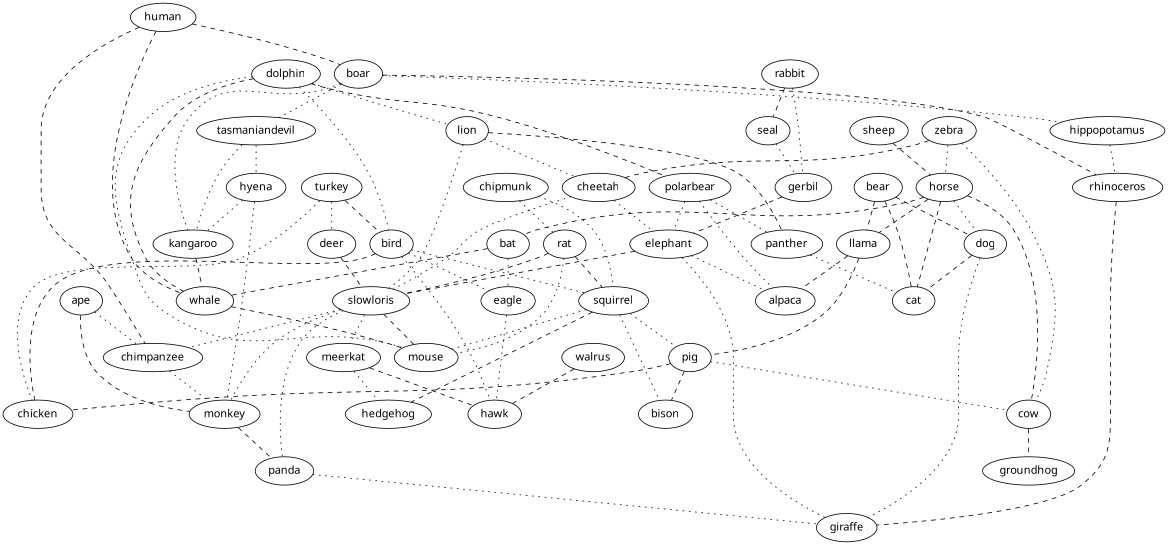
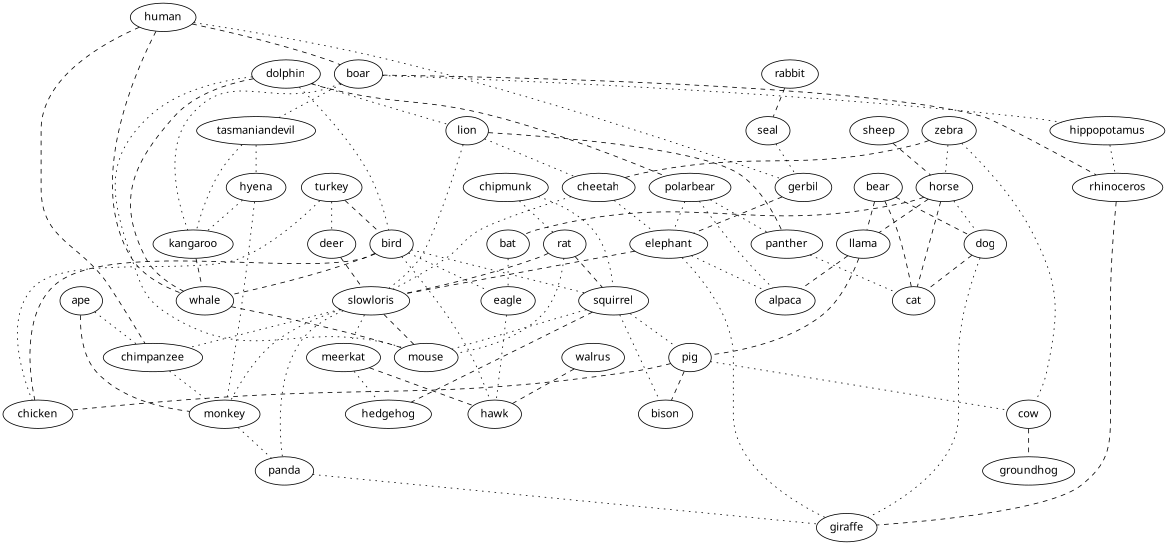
edge "rabbit" -- "gerbil": now "human" -- "gerbil"
edge "bat" -- "whale": now "bird" -- "whale"
edge "horse" -- "cow": removed
edge "monkey" -- "panda": style dashed -> dotted
